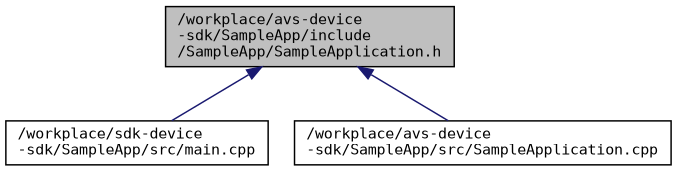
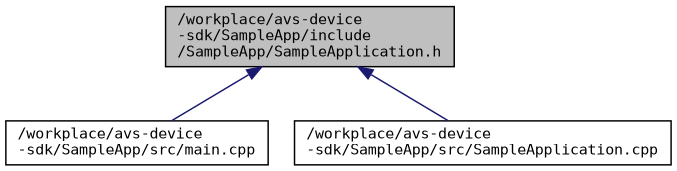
node "/workplace/sdk-device -sdk/SampleApp/src/main.cpp": label "/workplace/sdk-device -sdk/SampleApp/src/main.cpp" -> "/workplace/avs-device -sdk/SampleApp/src/main.cpp"
